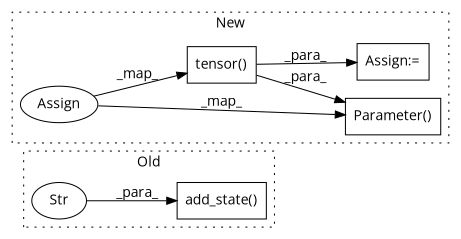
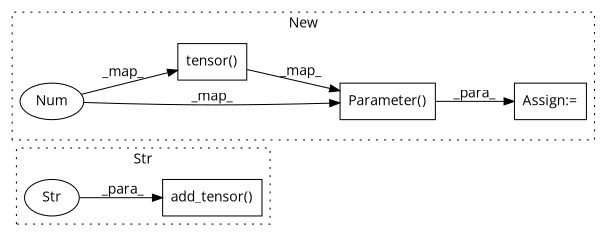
edge "tensor()" -> "Assign:=": now "Parameter()" -> "Assign:="
edge "tensor()" -> "Parameter()": label "_para_" -> "_map_"
node "Assign": label "Assign" -> "Num"
cluster "Old": label "Old" -> "Str"
node "add_state()": label "add_state()" -> "add_tensor()"
